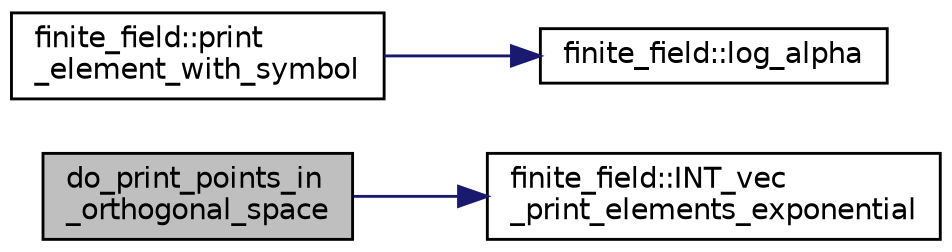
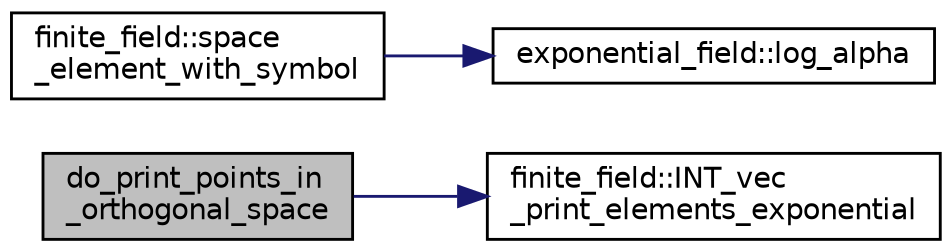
node "finite_field::print _element_with_symbol": label "finite_field::print _element_with_symbol" -> "finite_field::space _element_with_symbol"
node "finite_field::log_alpha": label "finite_field::log_alpha" -> "exponential_field::log_alpha"
